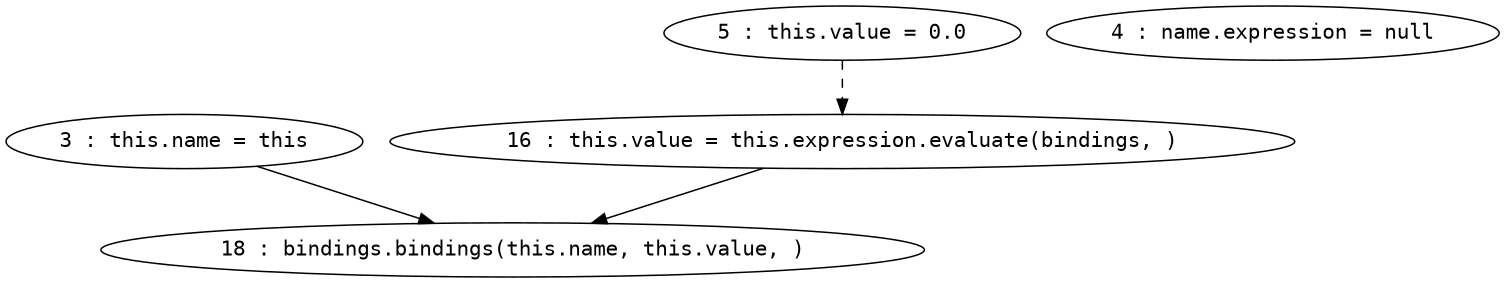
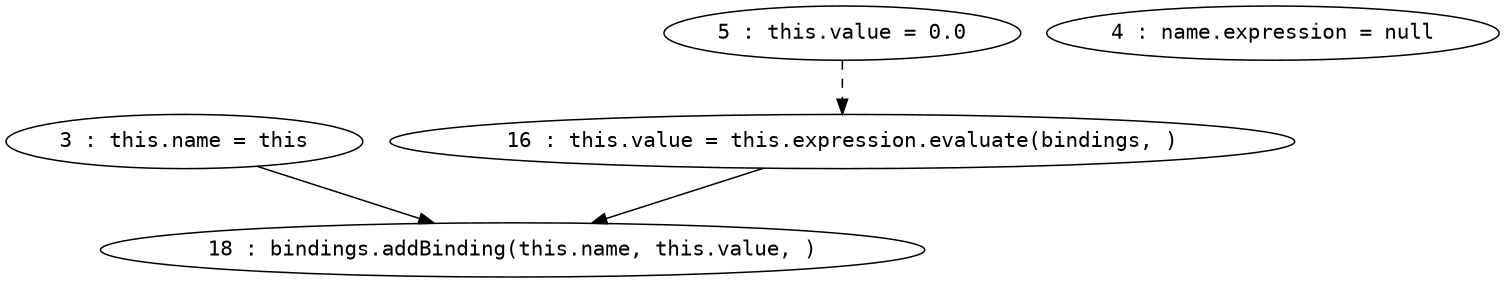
node "18 : bindings.bindings(this.name, this.value, )": label "18 : bindings.bindings(this.name, this.value, )" -> "18 : bindings.addBinding(this.name, this.value, )"
